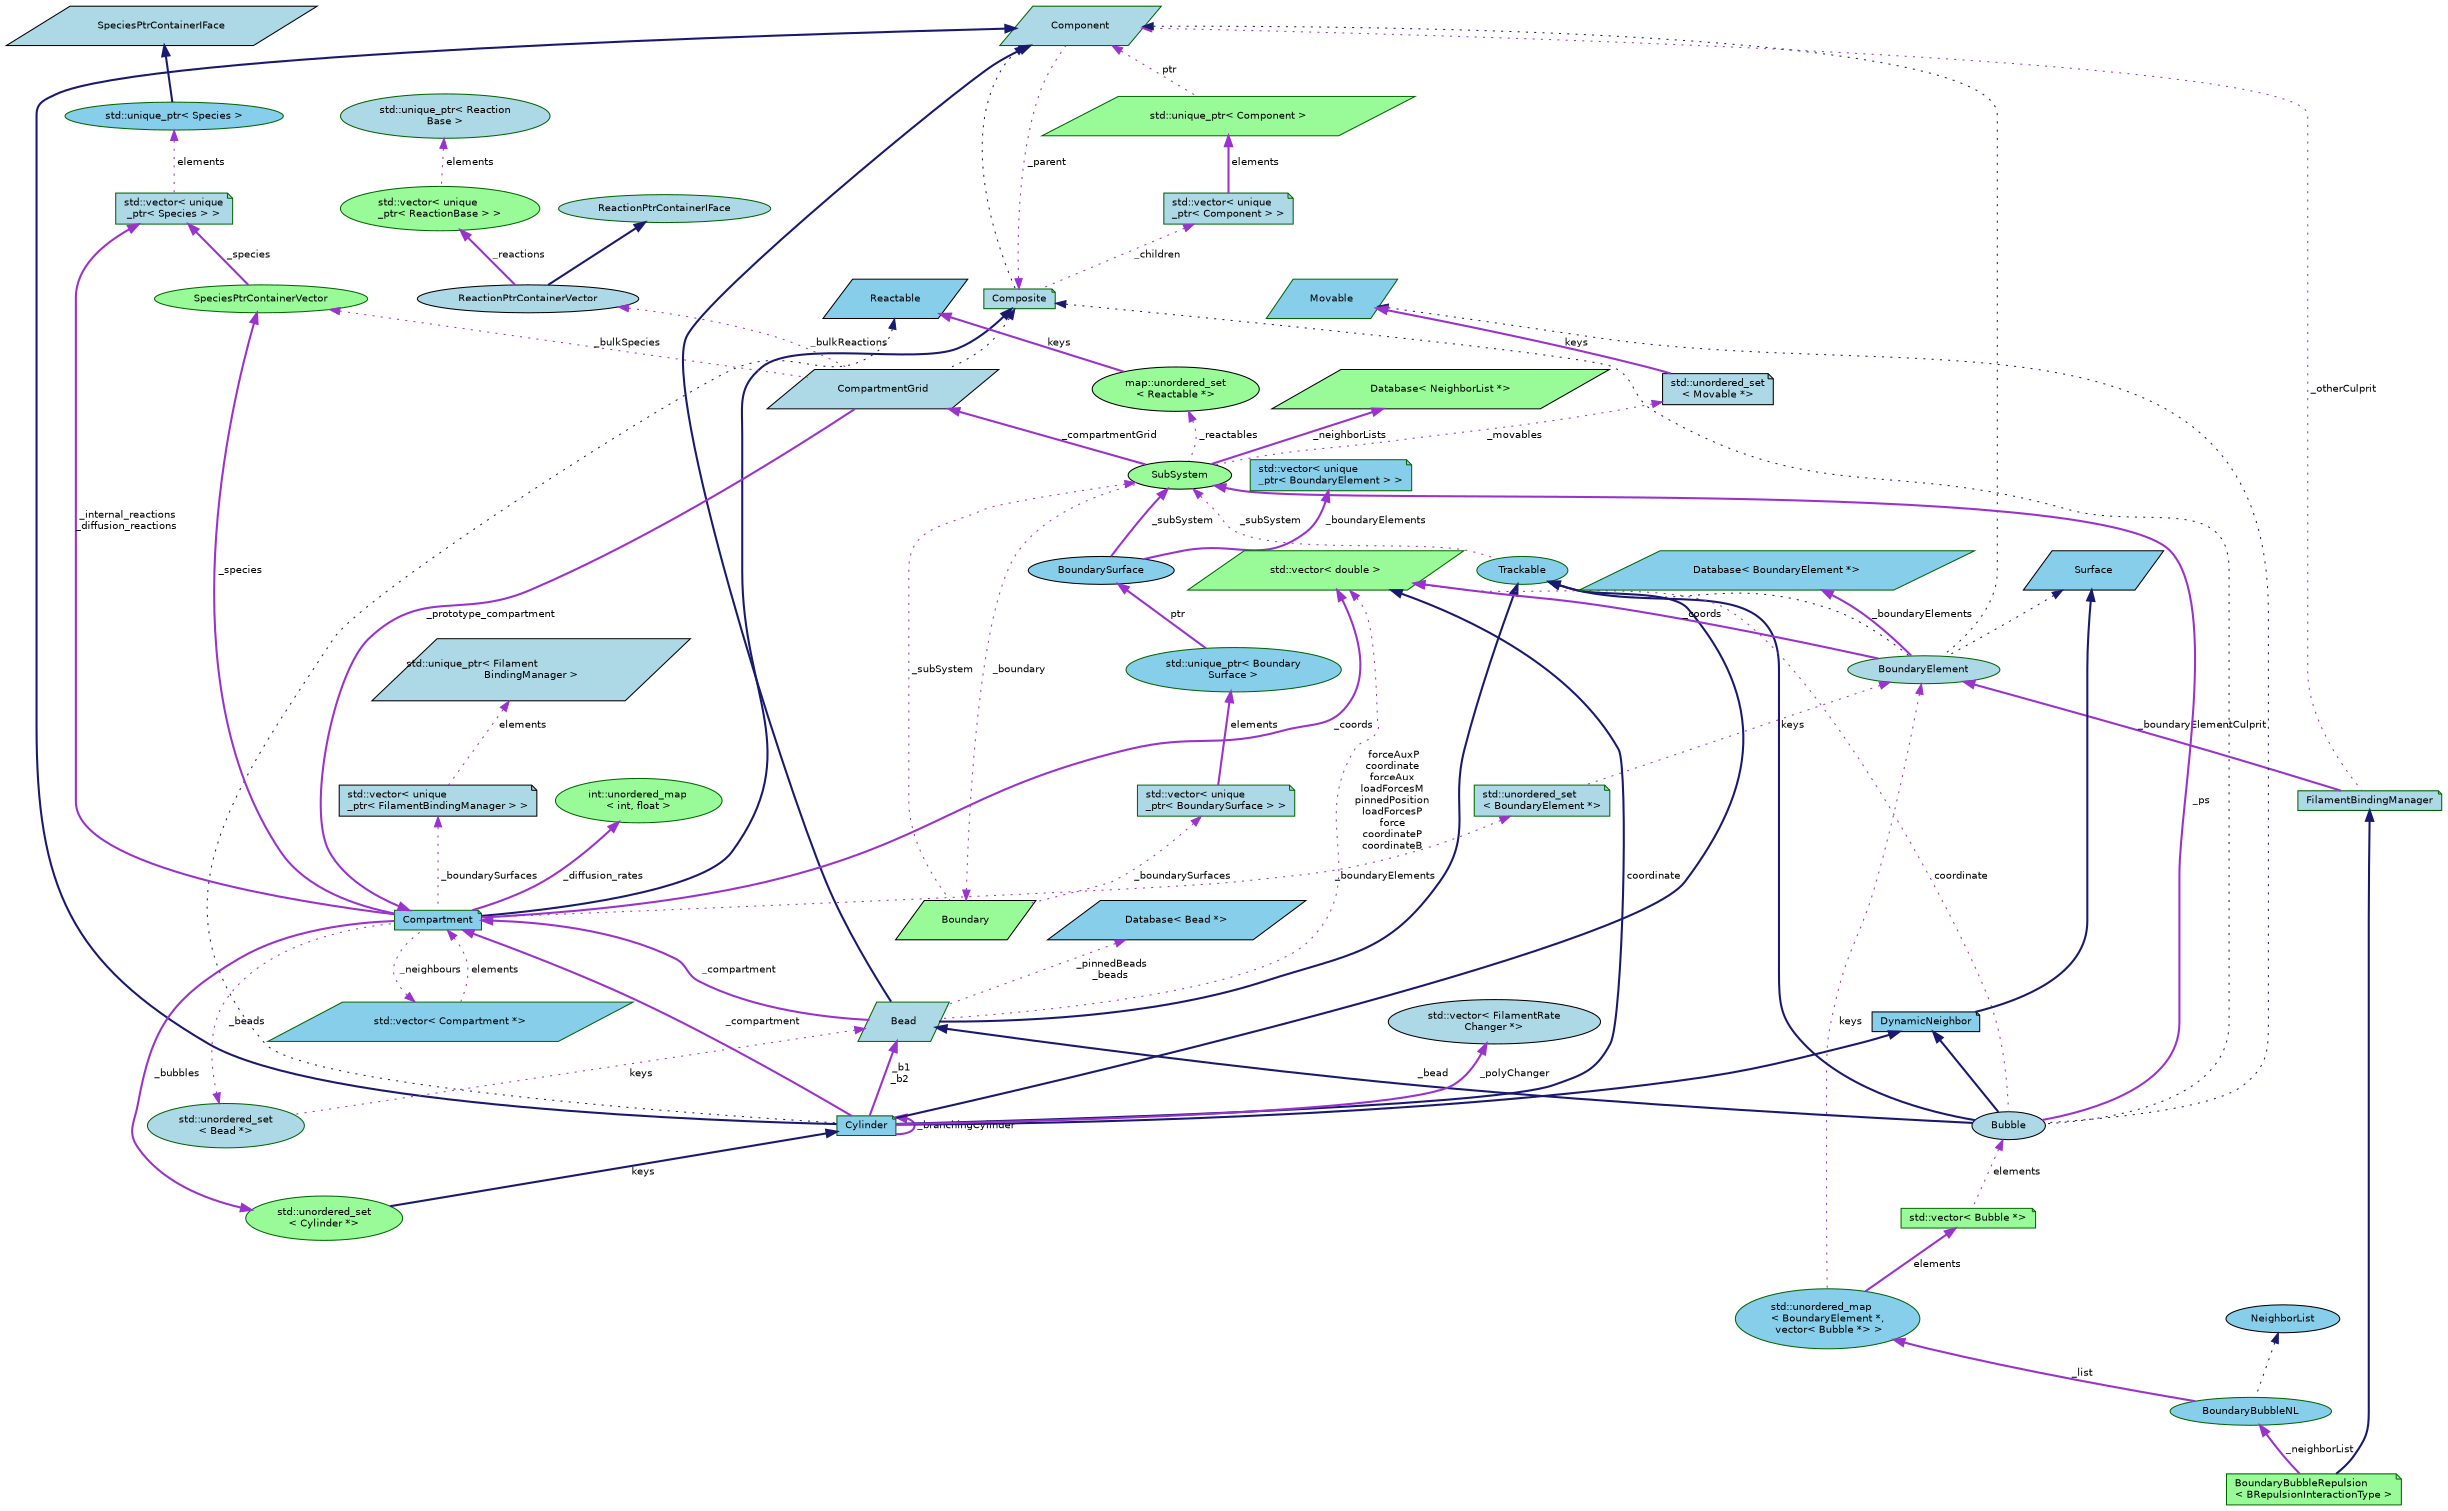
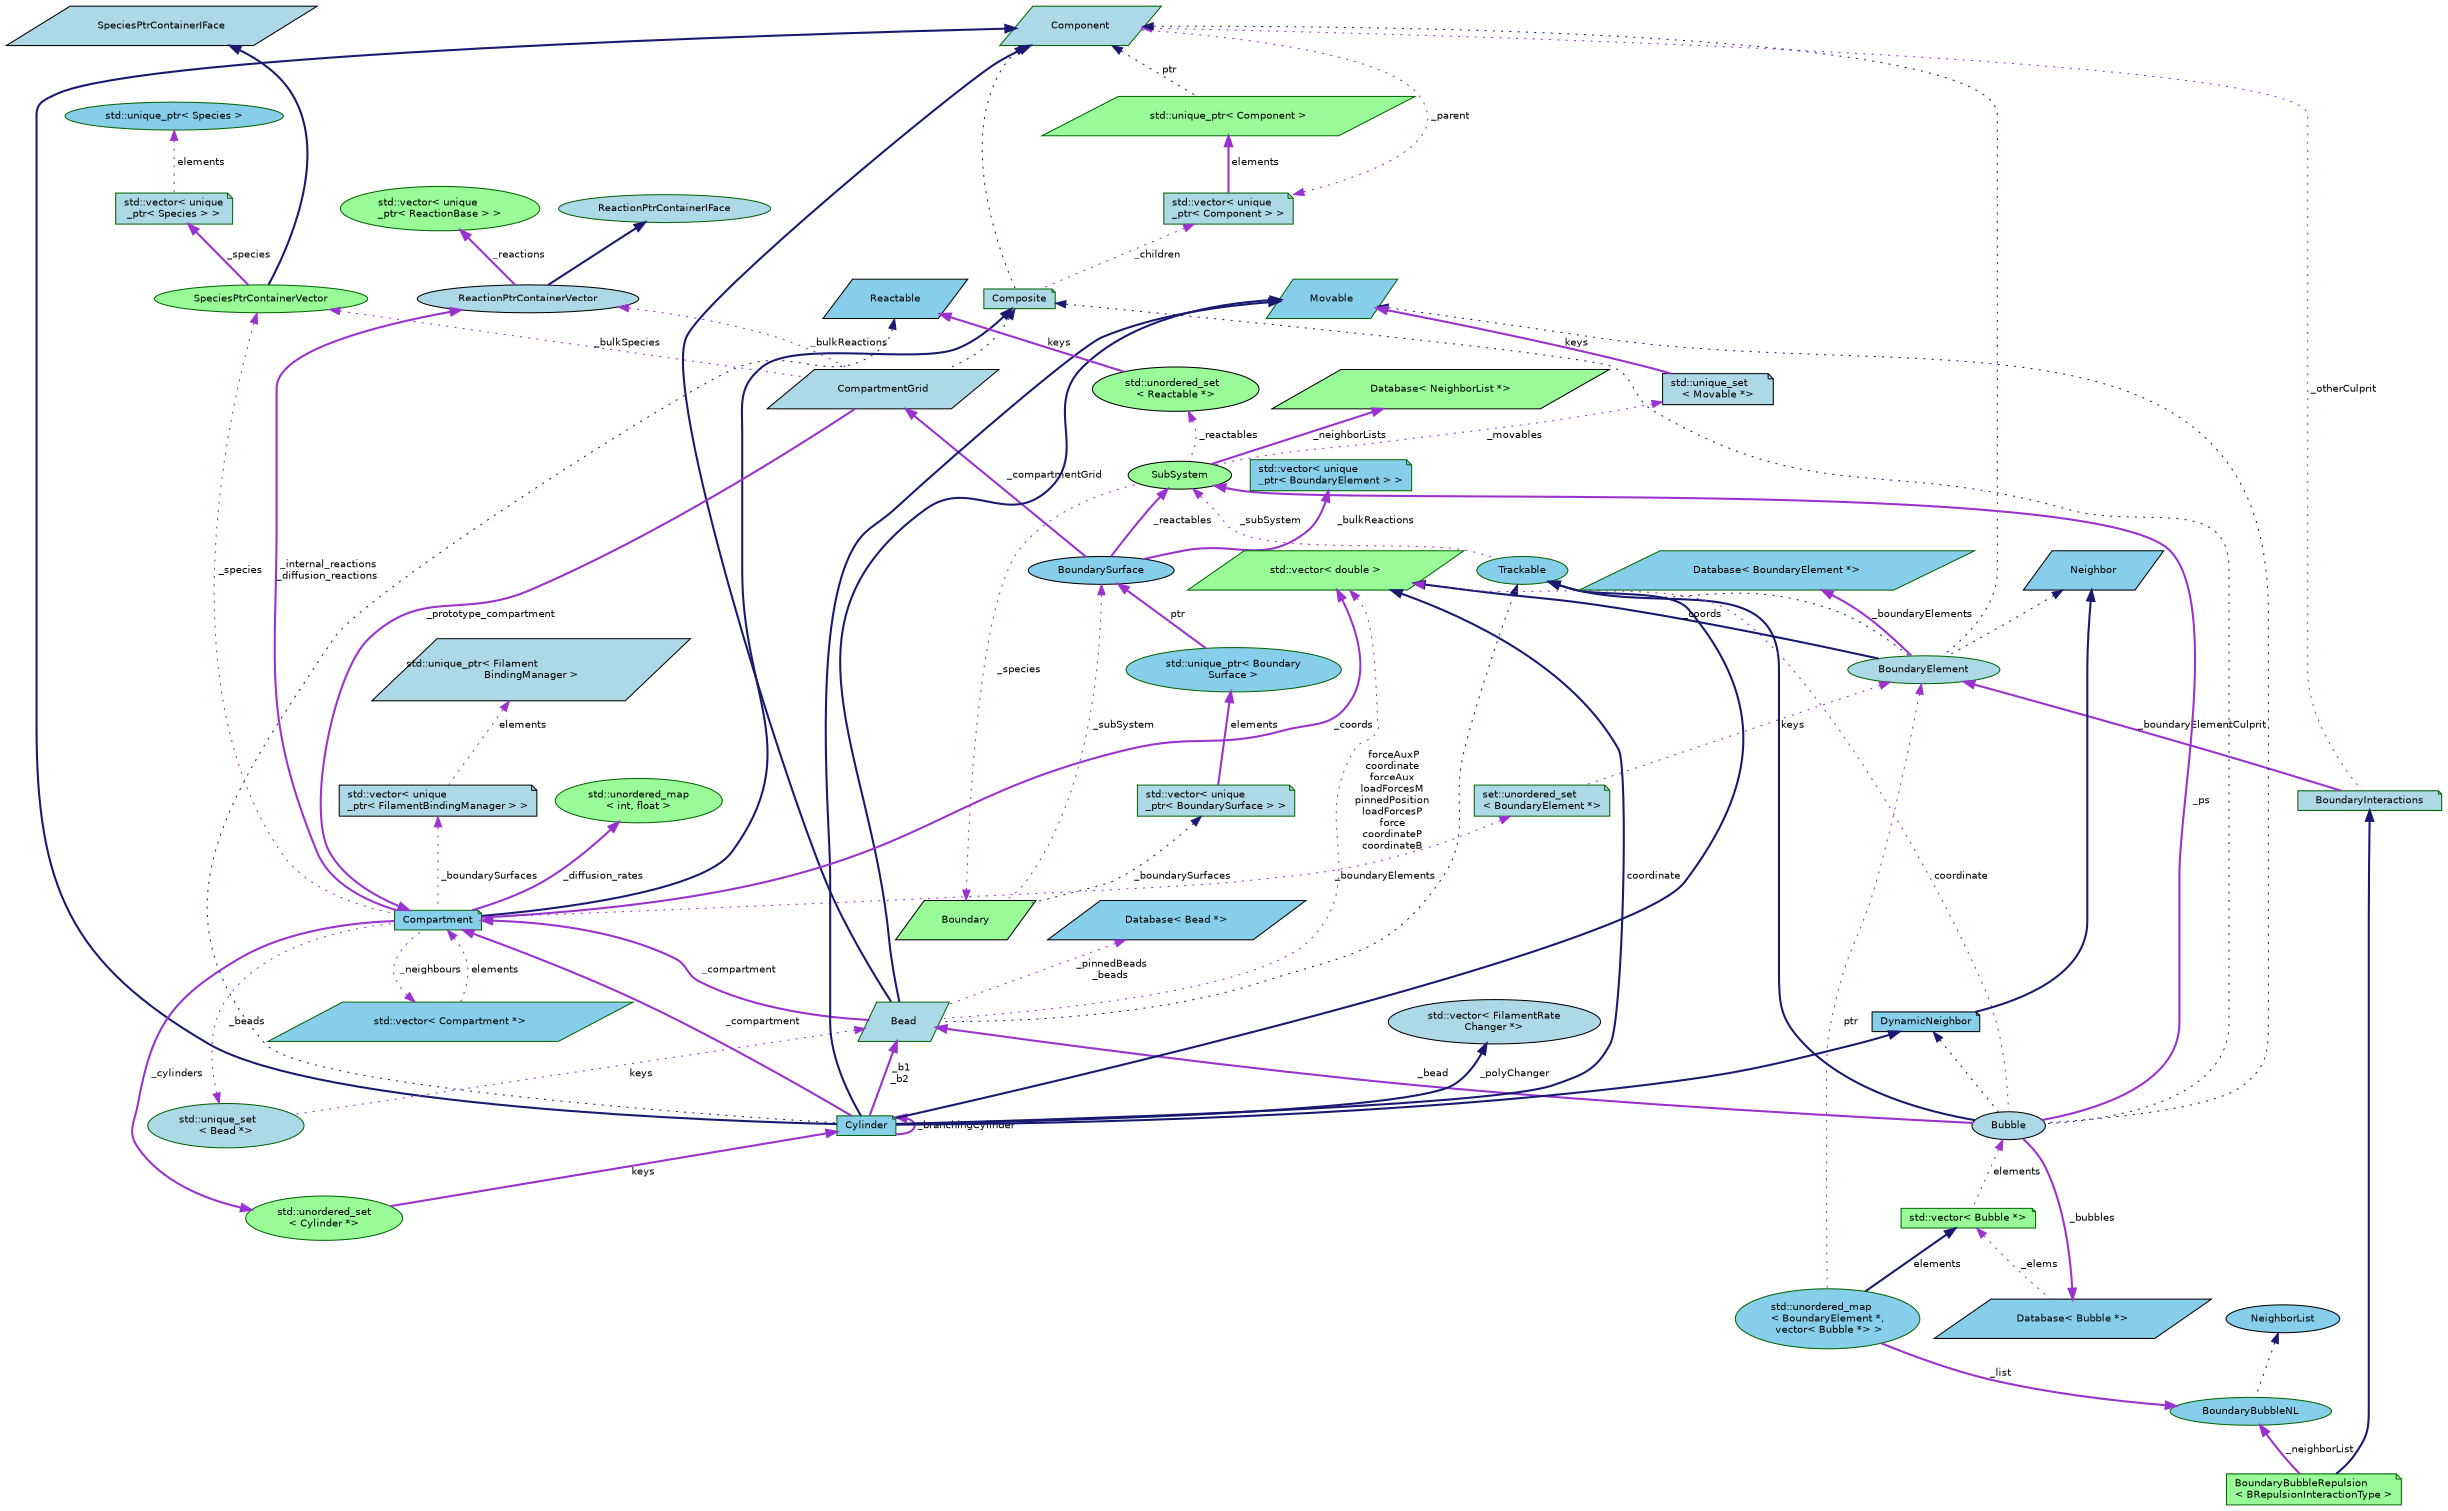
edge "std::unique_ptr< Component >" -> "Component": color darkorchid3 -> midnightblue
edge "std::unique_ptr< Species >" -> "SpeciesPtrContainerIFace": now "SpeciesPtrContainerVector" -> "SpeciesPtrContainerIFace"
node "std::unique_ptr< Reaction Base >": removed
edge "Component" -> "Composite": now "Component" -> "std::vector< unique _ptr< Component > >"
node "map::unordered_set < Reactable *>": label "map::unordered_set < Reactable *>" -> "std::unordered_set < Reactable *>"
node "std::unordered_set < Movable *>": label "std::unordered_set < Movable *>" -> "std::unique_set < Movable *>"
edge "SubSystem" -> "CompartmentGrid": now "BoundarySurface" -> "CompartmentGrid"
edge "BoundarySurface" -> "SubSystem": label " _subSystem" -> " _reactables"
edge "BoundarySurface" -> "std::vector< unique _ptr< BoundaryElement > >": label " _boundaryElements" -> " _bulkReactions"
edge "Bead" -> "Movable": added
node "Surface": label "Surface" -> "Neighbor"
edge "Cylinder" -> "Movable": added
edge "BoundaryElement" -> "std::vector< double >": color darkorchid3 -> midnightblue
edge "Boundary" -> "SubSystem": now "Boundary" -> "BoundarySurface"
edge "Compartment" -> "SpeciesPtrContainerVector": style bold -> dotted
edge "SubSystem" -> "Boundary": label " _boundary" -> " _species"
edge "Compartment" -> "std::vector< unique _ptr< Species > >": now "Compartment" -> "ReactionPtrContainerVector"
node "int::unordered_map < int, float >": label "int::unordered_map < int, float >" -> "std::unordered_map < int, float >"
node "std::unordered_set < BoundaryElement *>": label "std::unordered_set < BoundaryElement *>" -> "set::unordered_set < BoundaryElement *>"
node "FilamentBindingManager": label "FilamentBindingManager" -> "BoundaryInteractions"
edge "Boundary" -> "std::vector< unique _ptr< BoundarySurface > >": color darkorchid3 -> midnightblue
edge "Bead" -> "Trackable": style bold -> dotted
edge "std::unordered_map < BoundaryElement *, vector< Bubble *> >" -> "BoundaryElement": label " keys" -> " ptr"
edge "Compartment" -> "std::unordered_set < Cylinder *>": label " _bubbles" -> " _cylinders"
edge "Bubble" -> "DynamicNeighbor": style bold -> dotted
edge "Bubble" -> "Bead": color midnightblue -> darkorchid3
edge "Cylinder" -> "std::vector< FilamentRate Changer *>": color darkorchid3 -> midnightblue
node "std::unordered_set < Bead *>": label "std::unordered_set < Bead *>" -> "std::unique_set < Bead *>"
edge "std::unordered_set < Cylinder *>" -> "Cylinder": color midnightblue -> darkorchid3
edge "std::unordered_map < BoundaryElement *, vector< Bubble *> >" -> "std::vector< Bubble *>": color darkorchid3 -> midnightblue
node "Database< Bubble *>": added
edge "BoundaryBubbleNL" -> "std::unordered_map < BoundaryElement *, vector< Bubble *> >": reversed
